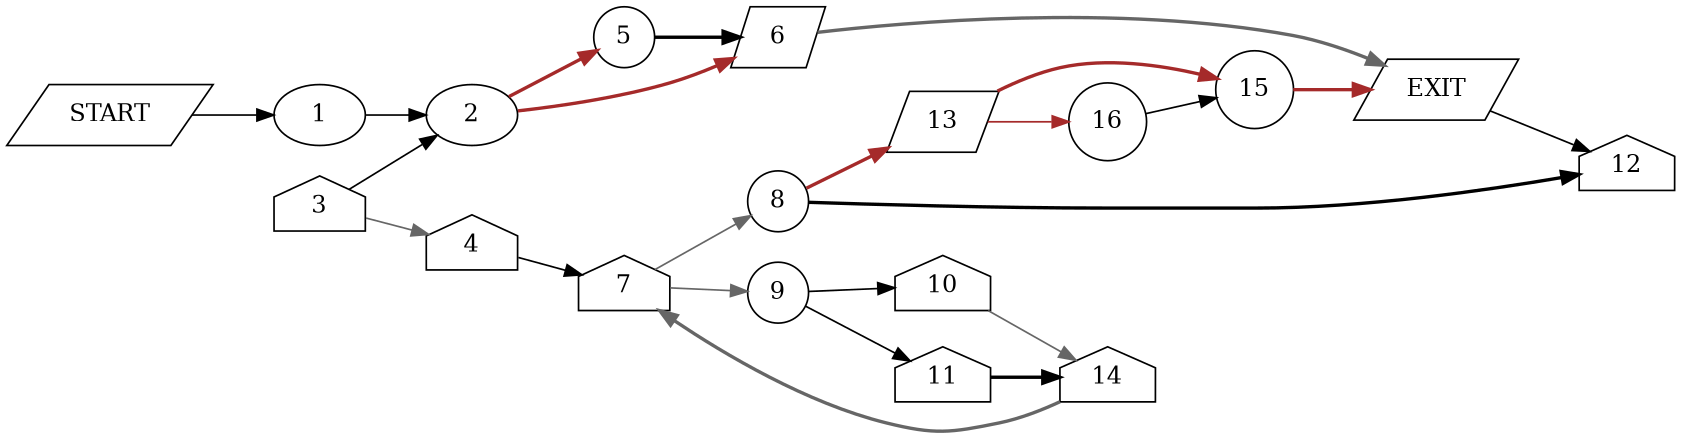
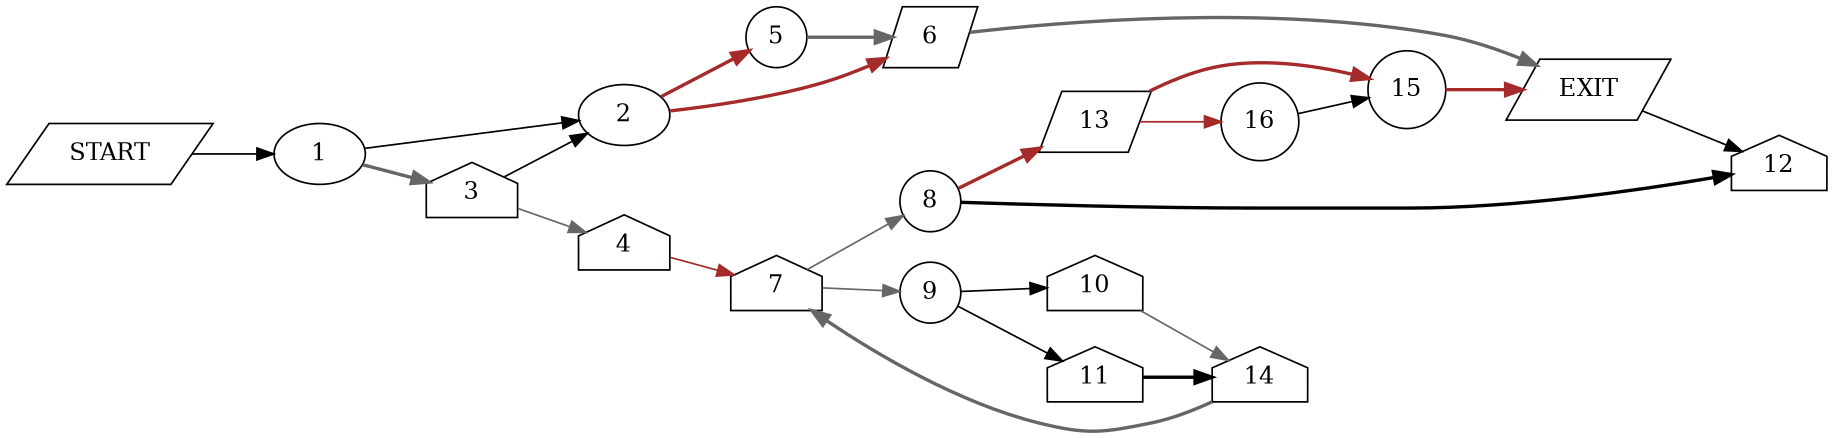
edge "5" -> "6": color black -> gray40
edge "1" -> "3": added
edge "4" -> "7": color black -> brown
